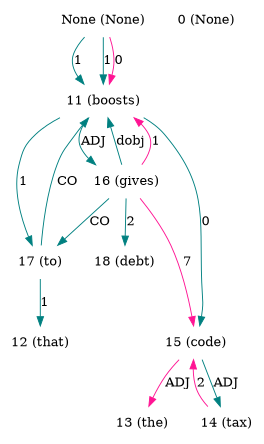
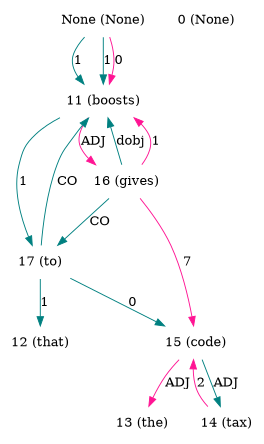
edge "11 (boosts)" -> "16 (gives)": color teal -> deeppink
edge "11 (boosts)" -> "15 (code)": now "17 (to)" -> "15 (code)"
node "18 (debt)": removed
